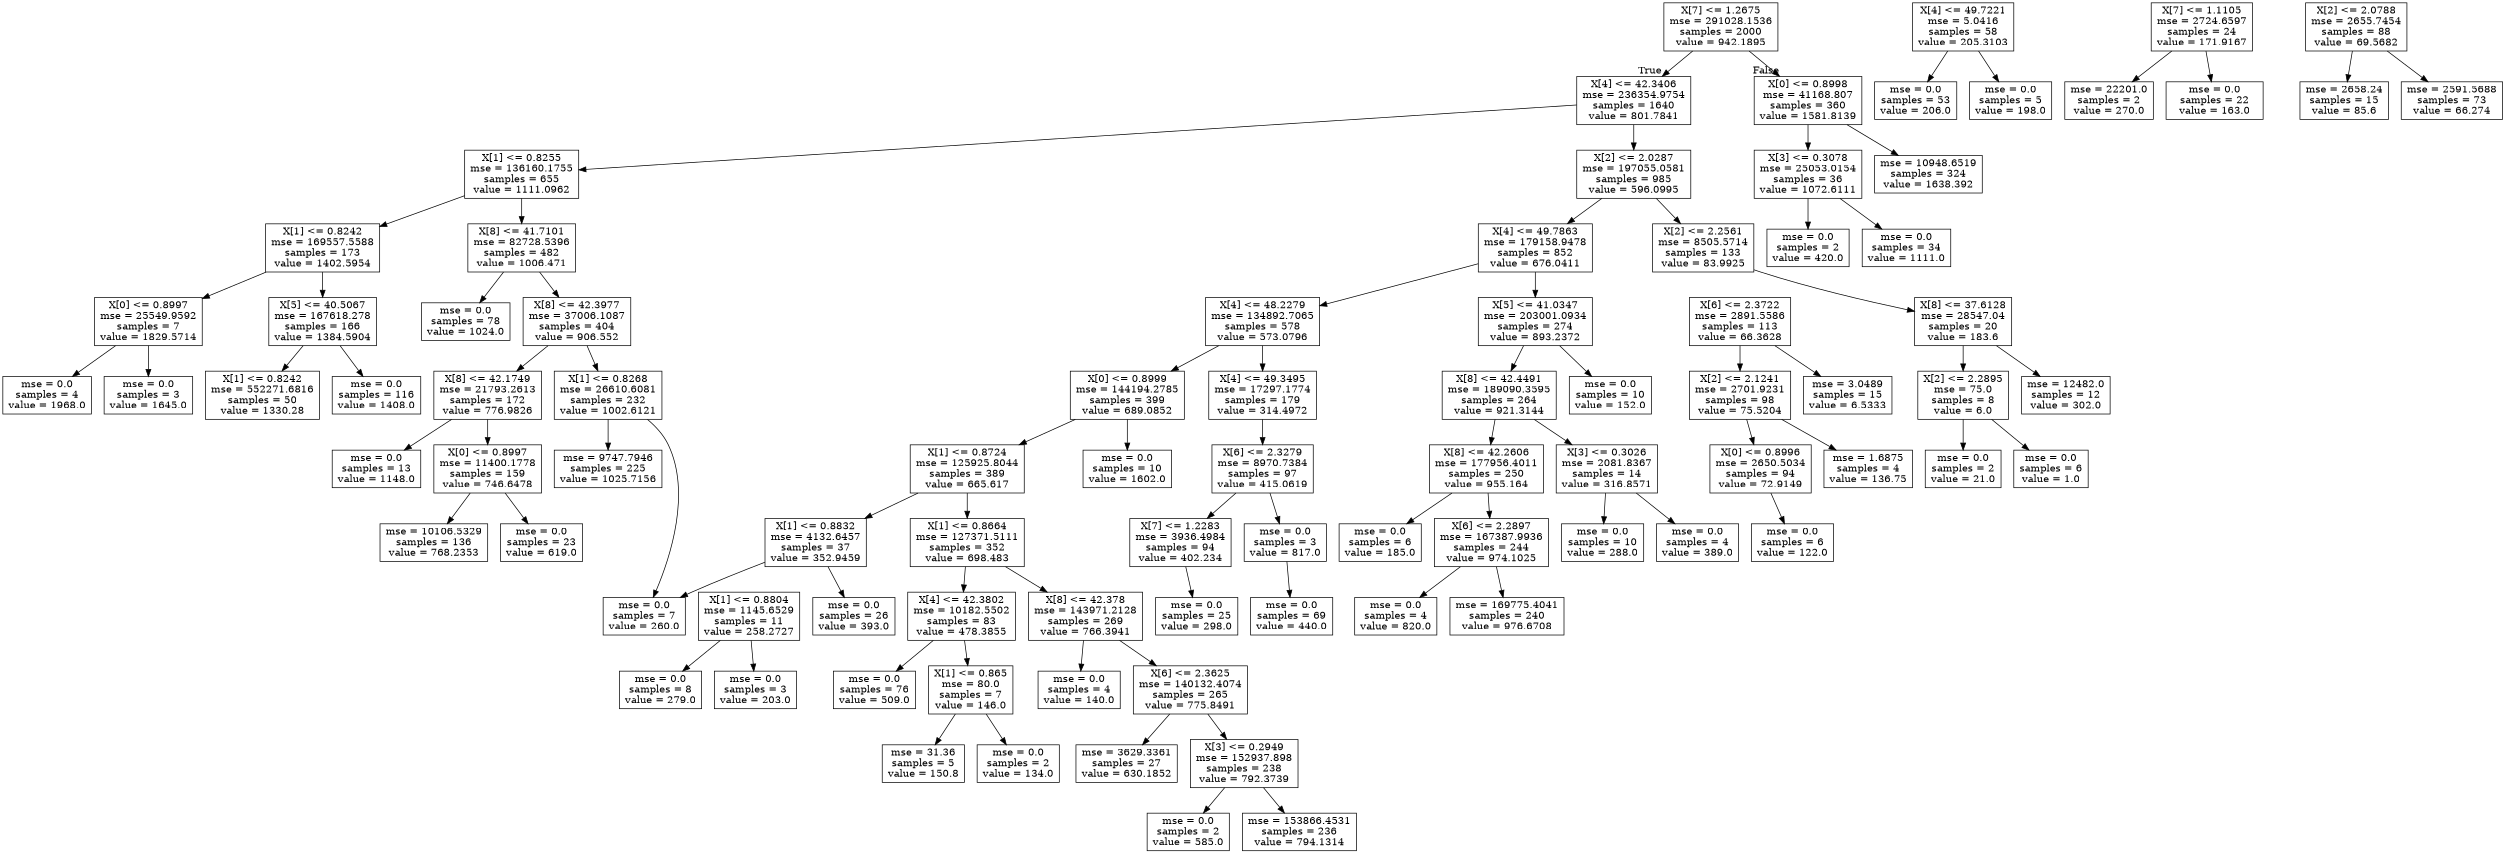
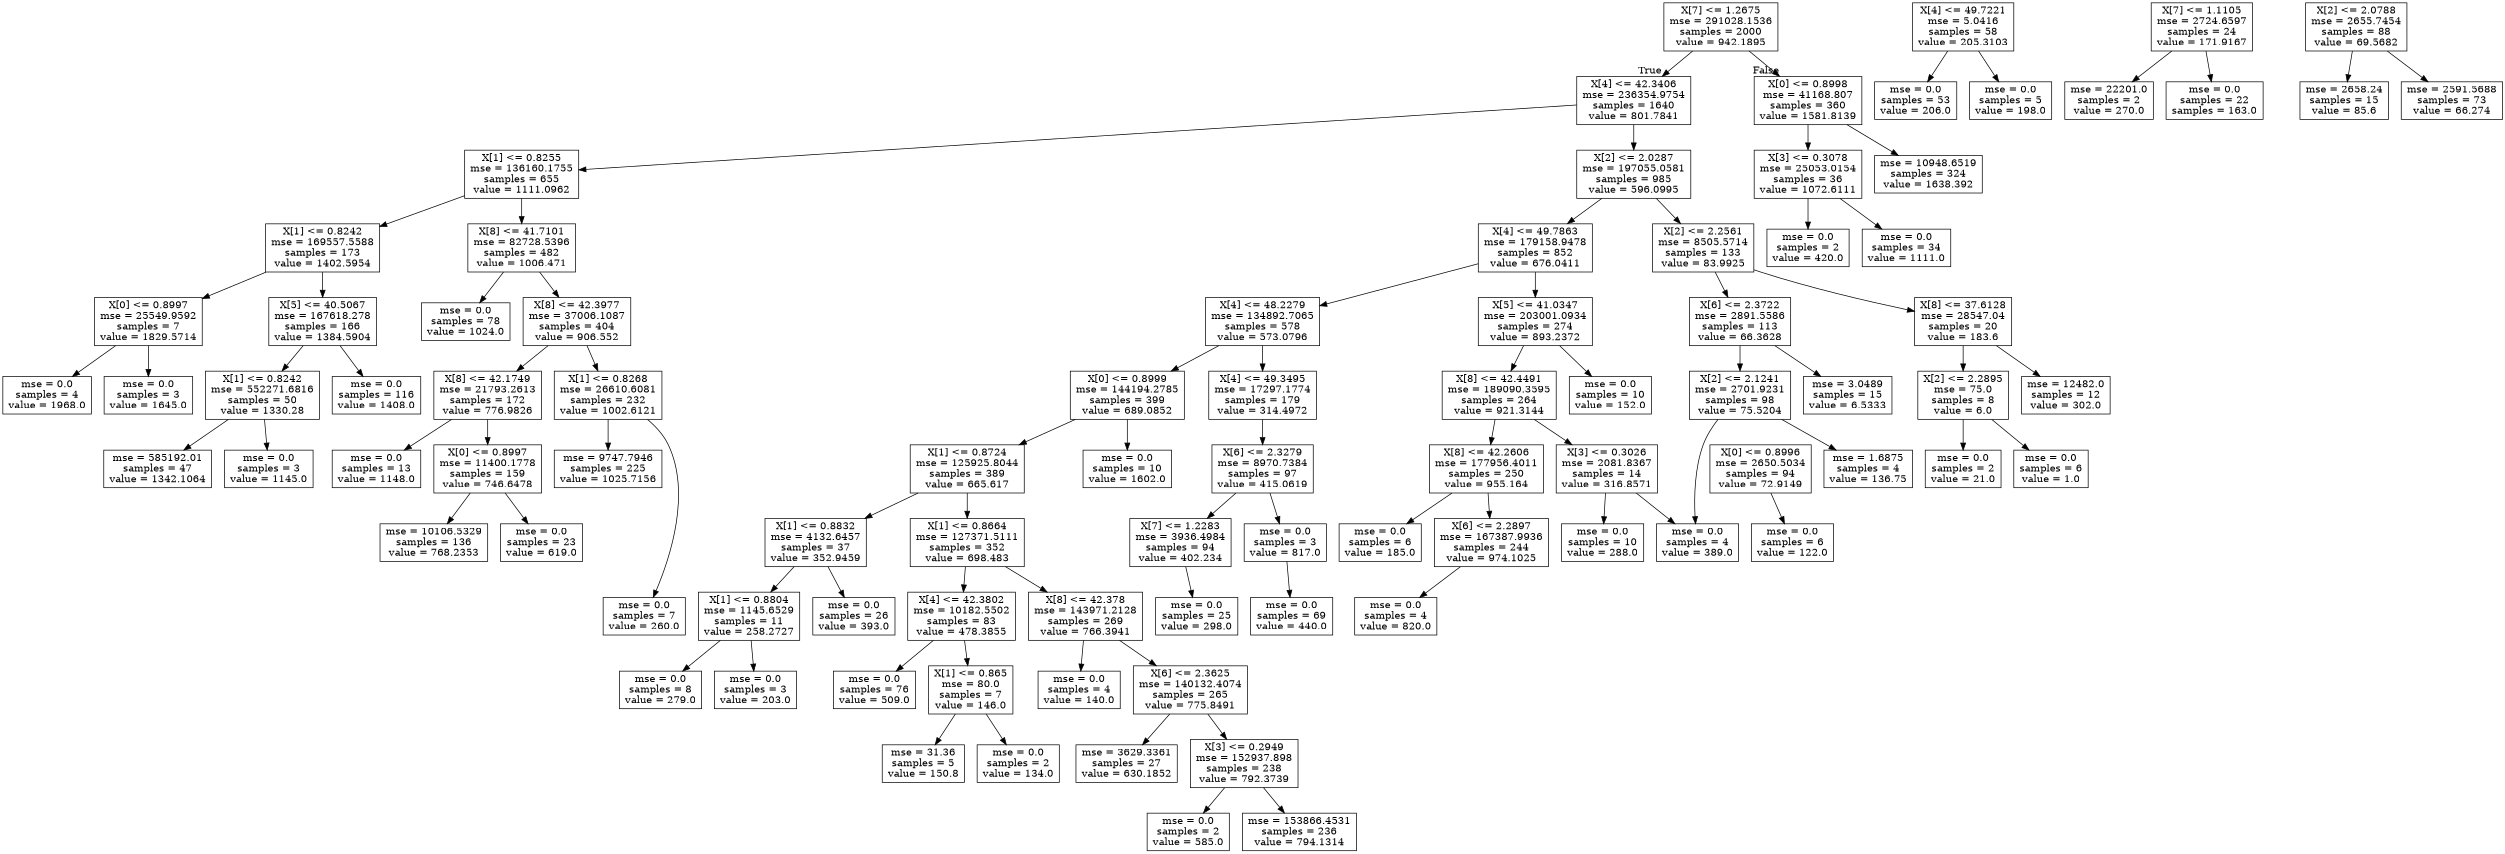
node "mse = 0.0 samples = 22 value = 163.0": label "mse = 0.0 samples = 22 value = 163.0" -> "mse = 0.0 samples = 22 samples = 163.0"
edge "X[2] <= 2.2561 mse = 8505.5714 samples = 133 value = 83.9925" -> "X[6] <= 2.3722 mse = 2891.5586 samples = 113 value = 66.3628": added
edge "X[2] <= 2.1241 mse = 2701.9231 samples = 98 value = 75.5204" -> "X[0] <= 0.8996 mse = 2650.5034 samples = 94 value = 72.9149": now "X[2] <= 2.1241 mse = 2701.9231 samples = 98 value = 75.5204" -> "mse = 0.0 samples = 4 value = 389.0"
node "mse = 585192.01 samples = 47 value = 1342.1064": added
node "mse = 0.0 samples = 3 value = 1145.0": added
edge "X[1] <= 0.8832 mse = 4132.6457 samples = 37 value = 352.9459" -> "mse = 0.0 samples = 7 value = 260.0": now "X[1] <= 0.8832 mse = 4132.6457 samples = 37 value = 352.9459" -> "X[1] <= 0.8804 mse = 1145.6529 samples = 11 value = 258.2727"
node "mse = 169775.4041 samples = 240 value = 976.6708": removed
